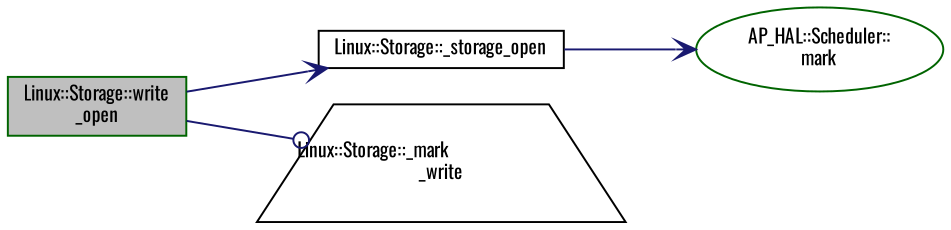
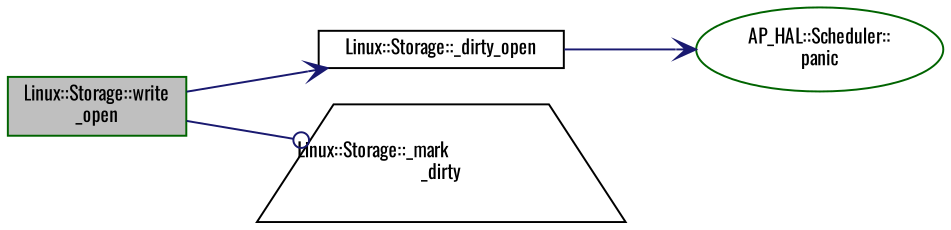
node "Linux::Storage::_storage_open": label "Linux::Storage::_storage_open" -> "Linux::Storage::_dirty_open"
node "AP_HAL::Scheduler:: mark": label "AP_HAL::Scheduler:: mark" -> "AP_HAL::Scheduler:: panic"
node "Linux::Storage::_mark _write": label "Linux::Storage::_mark _write" -> "Linux::Storage::_mark _dirty"
